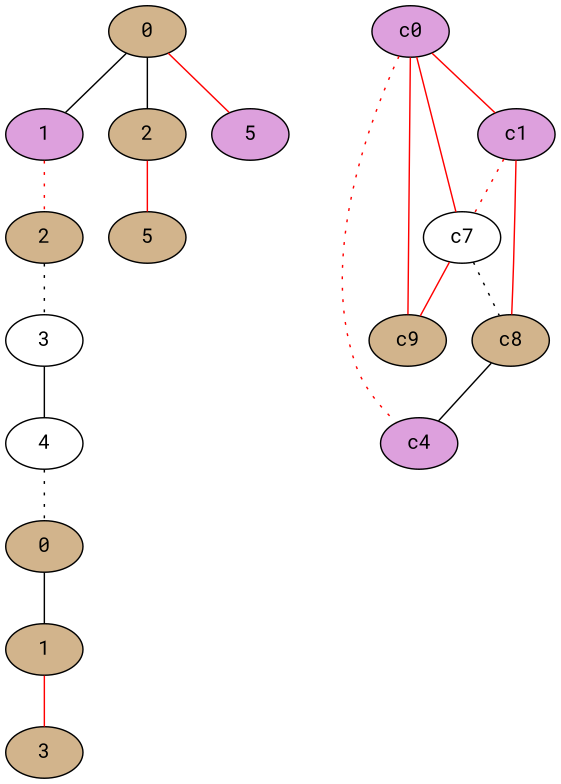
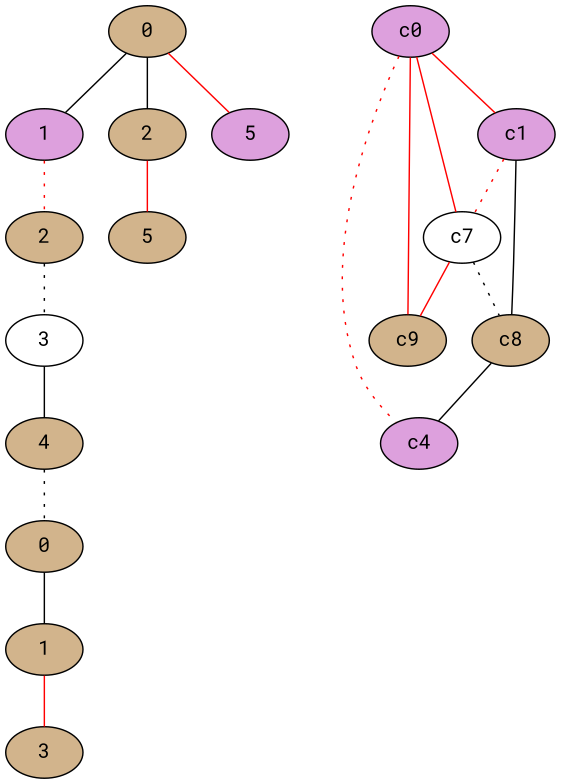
edge "c1" -- "c8": color red -> black
node "4": fillcolor white -> tan
